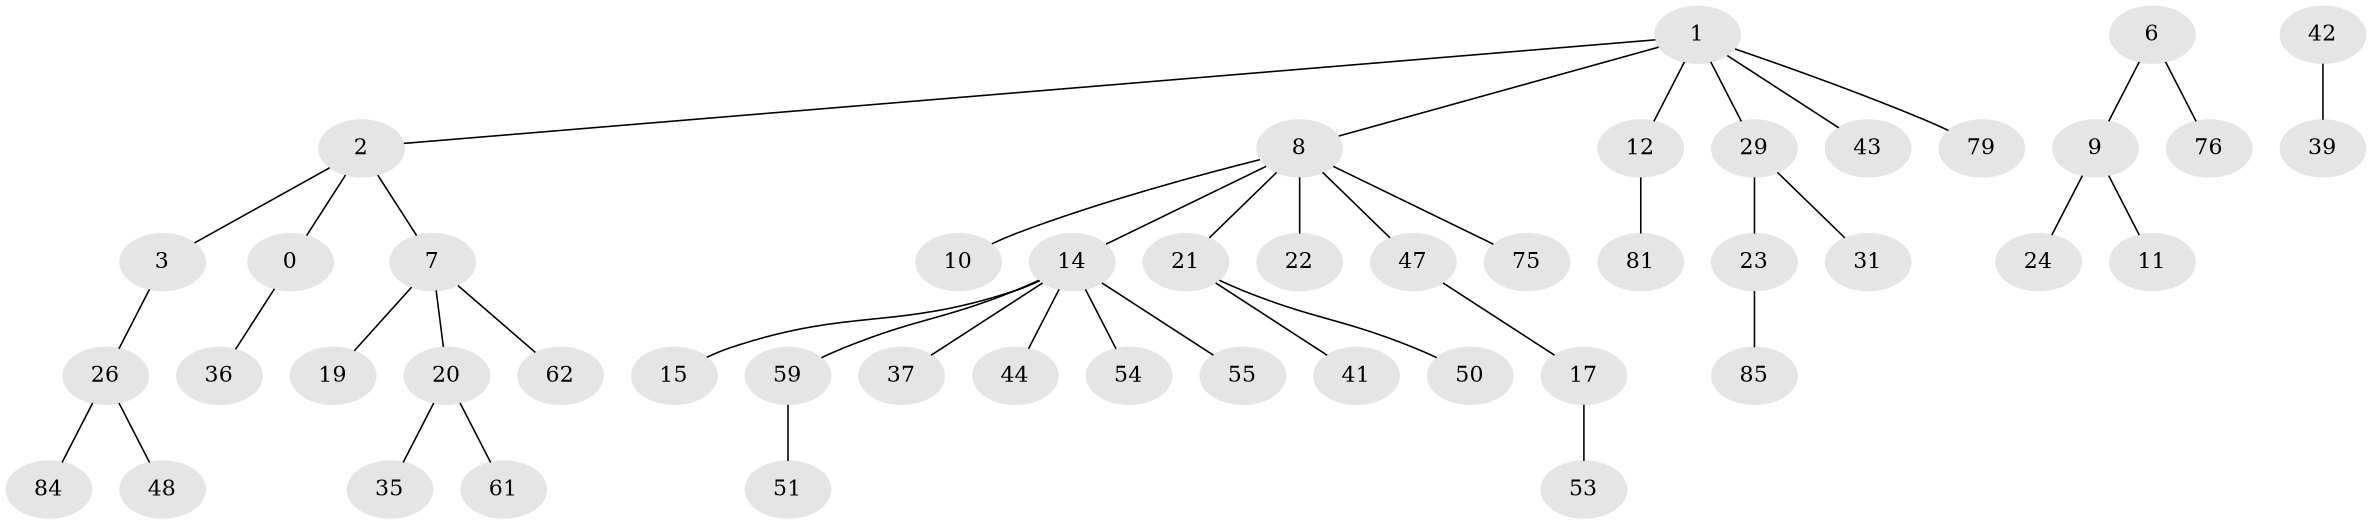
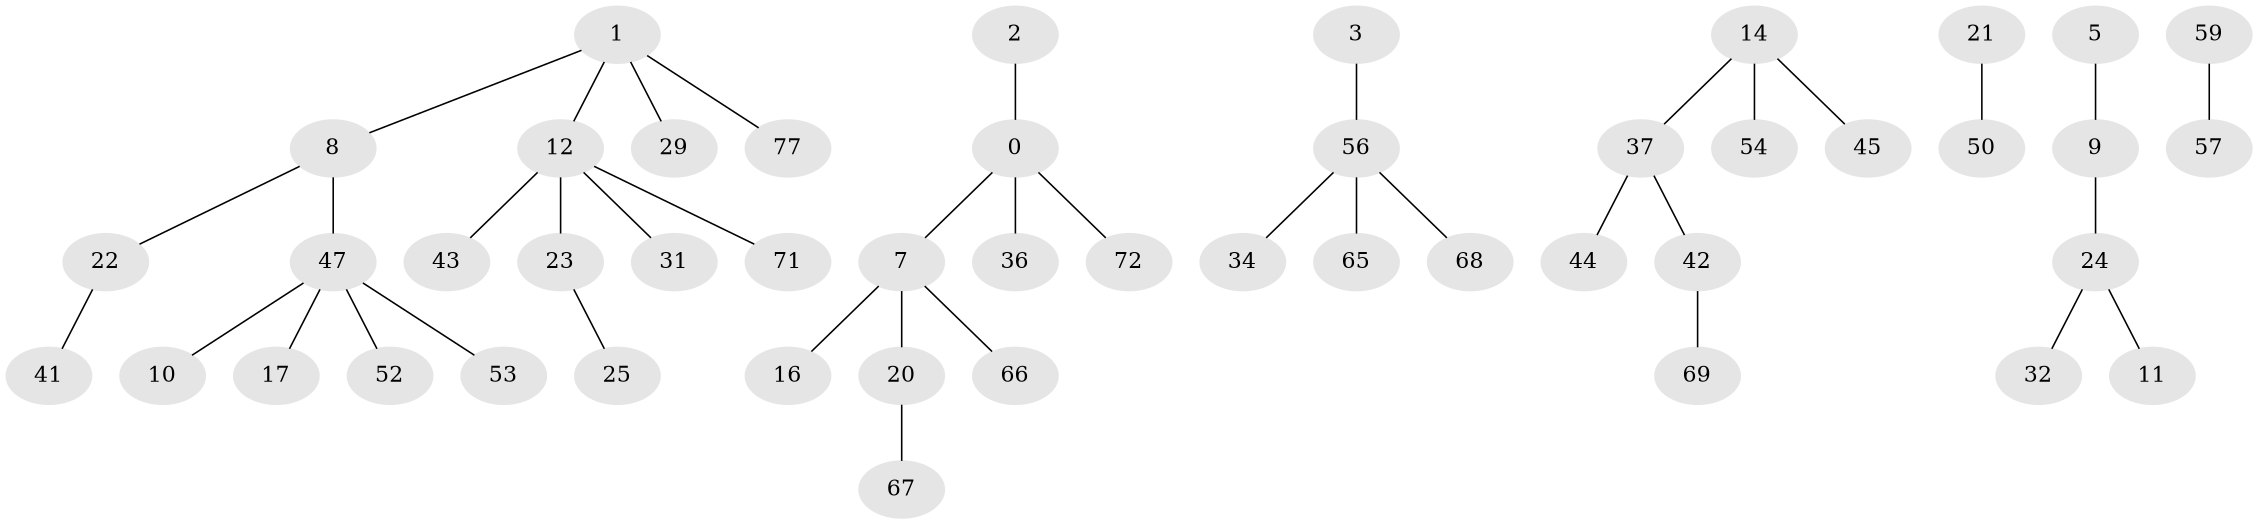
node "6": label "6" -> "5"
edge "1" -- "2": removed
edge "1" -- "43": now "12" -- "43"
node "79": label "79" -> "77"
node "76": removed
node "39": label "39" -> "69"
edge "8" -- "10": now "47" -- "10"
edge "2" -- "3": removed
edge "2" -- "7": now "0" -- "7"
edge "8" -- "14": removed
edge "8" -- "21": removed
edge "37" -- "42": added
edge "29" -- "23": now "12" -- "23"
edge "29" -- "31": now "12" -- "31"
edge "9" -- "11": now "24" -- "11"
node "72": added
node "65": added
node "75": removed
node "81": label "81" -> "71"
edge "14" -- "44": now "37" -- "44"
edge "21" -- "41": now "22" -- "41"
edge "14" -- "59": removed
node "26": label "26" -> "56"
node "19": label "19" -> "16"
node "52": added
node "62": label "62" -> "66"
node "15": removed
node "55": label "55" -> "45"
node "85": label "85" -> "25"
node "32": added
edge "17" -- "53": now "47" -- "53"
node "84": label "84" -> "34"
node "48": label "48" -> "68"
node "35": removed
node "61": label "61" -> "67"
node "51": label "51" -> "57"
